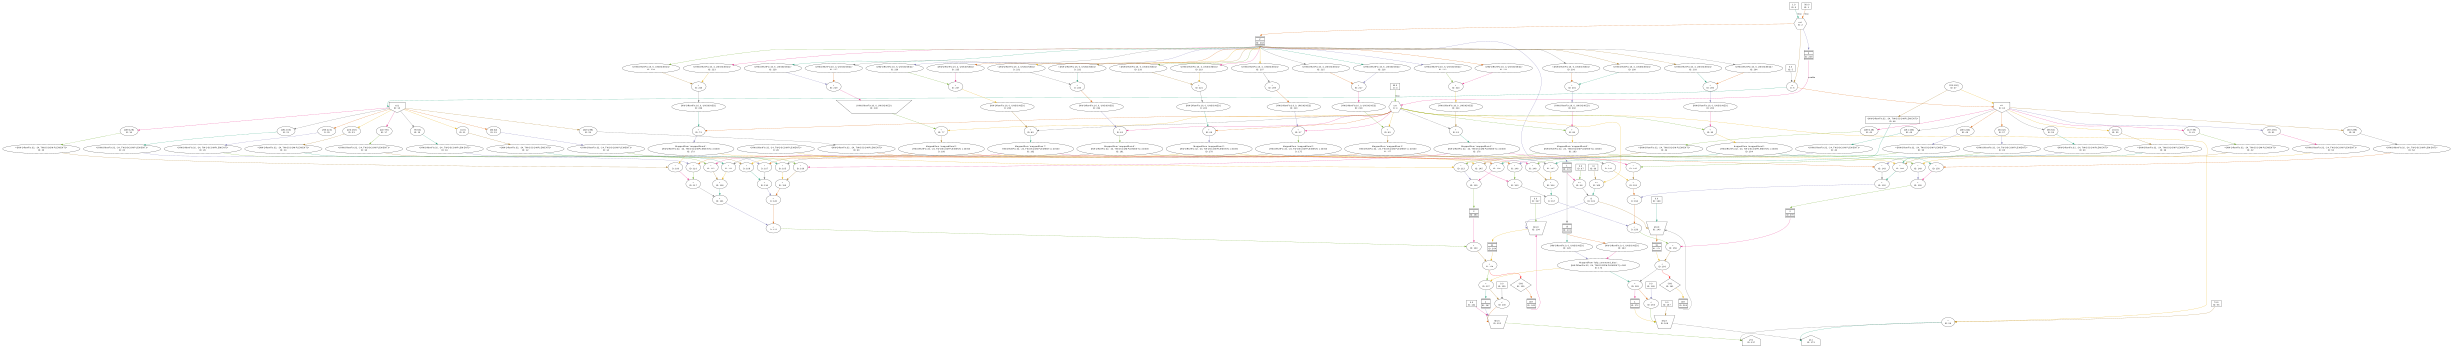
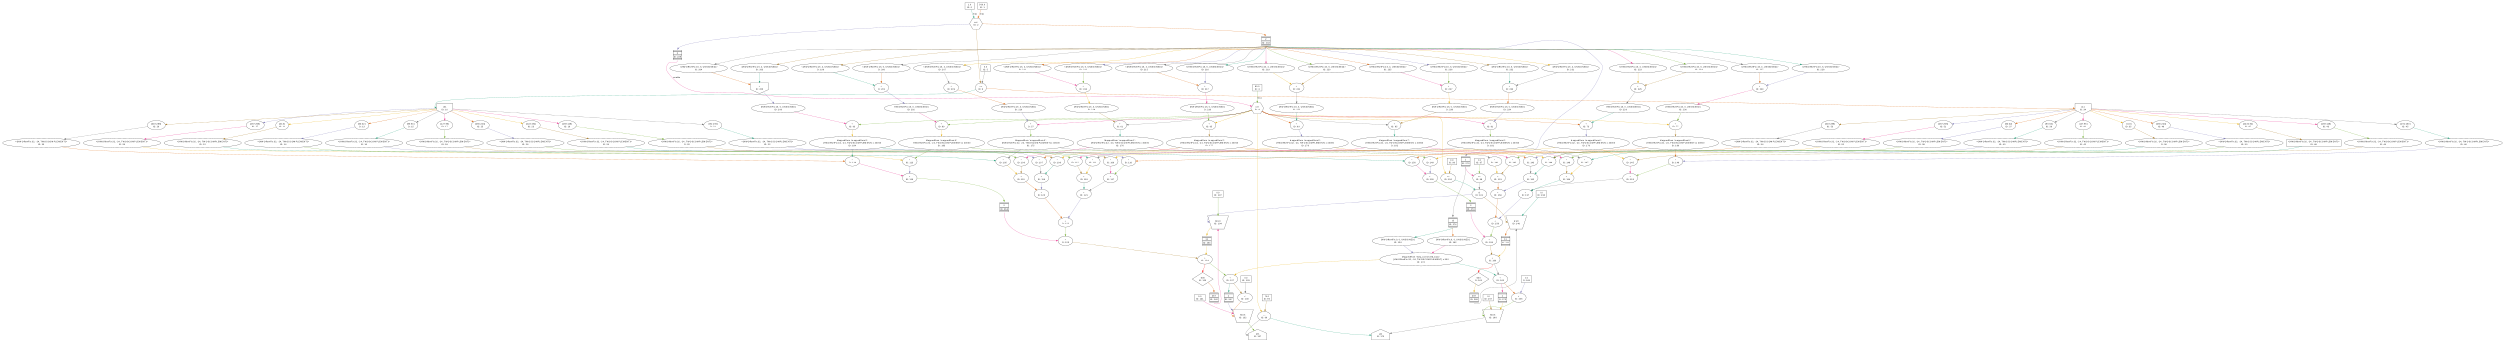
node "+ ID: 205": shape ellipse -> invhouse
edge "[223:192] ID: 47" -> "x11 ID: 34": reversed
node "{HWOffsetFix:16, 0, UNSIGNED} ID: 230": shape invtrapezium -> ellipse
node "[287:256] ID: 27": added
